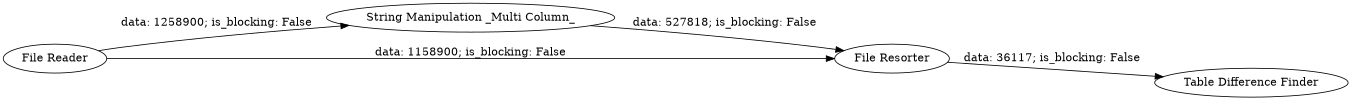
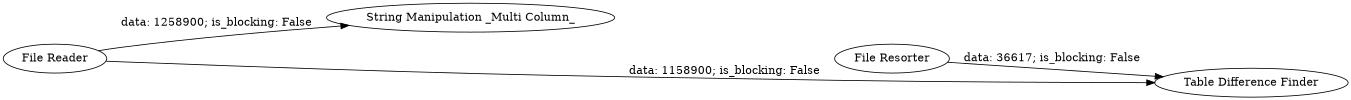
edge "String Manipulation _Multi Column_" -> "File Resorter": removed, label "data: 527818; is_blocking: False"
edge "File Resorter" -> "Table Difference Finder": label "data: 36117; is_blocking: False" -> "data: 36617; is_blocking: False"
edge "File Reader" -> "File Resorter": now "File Reader" -> "Table Difference Finder"
